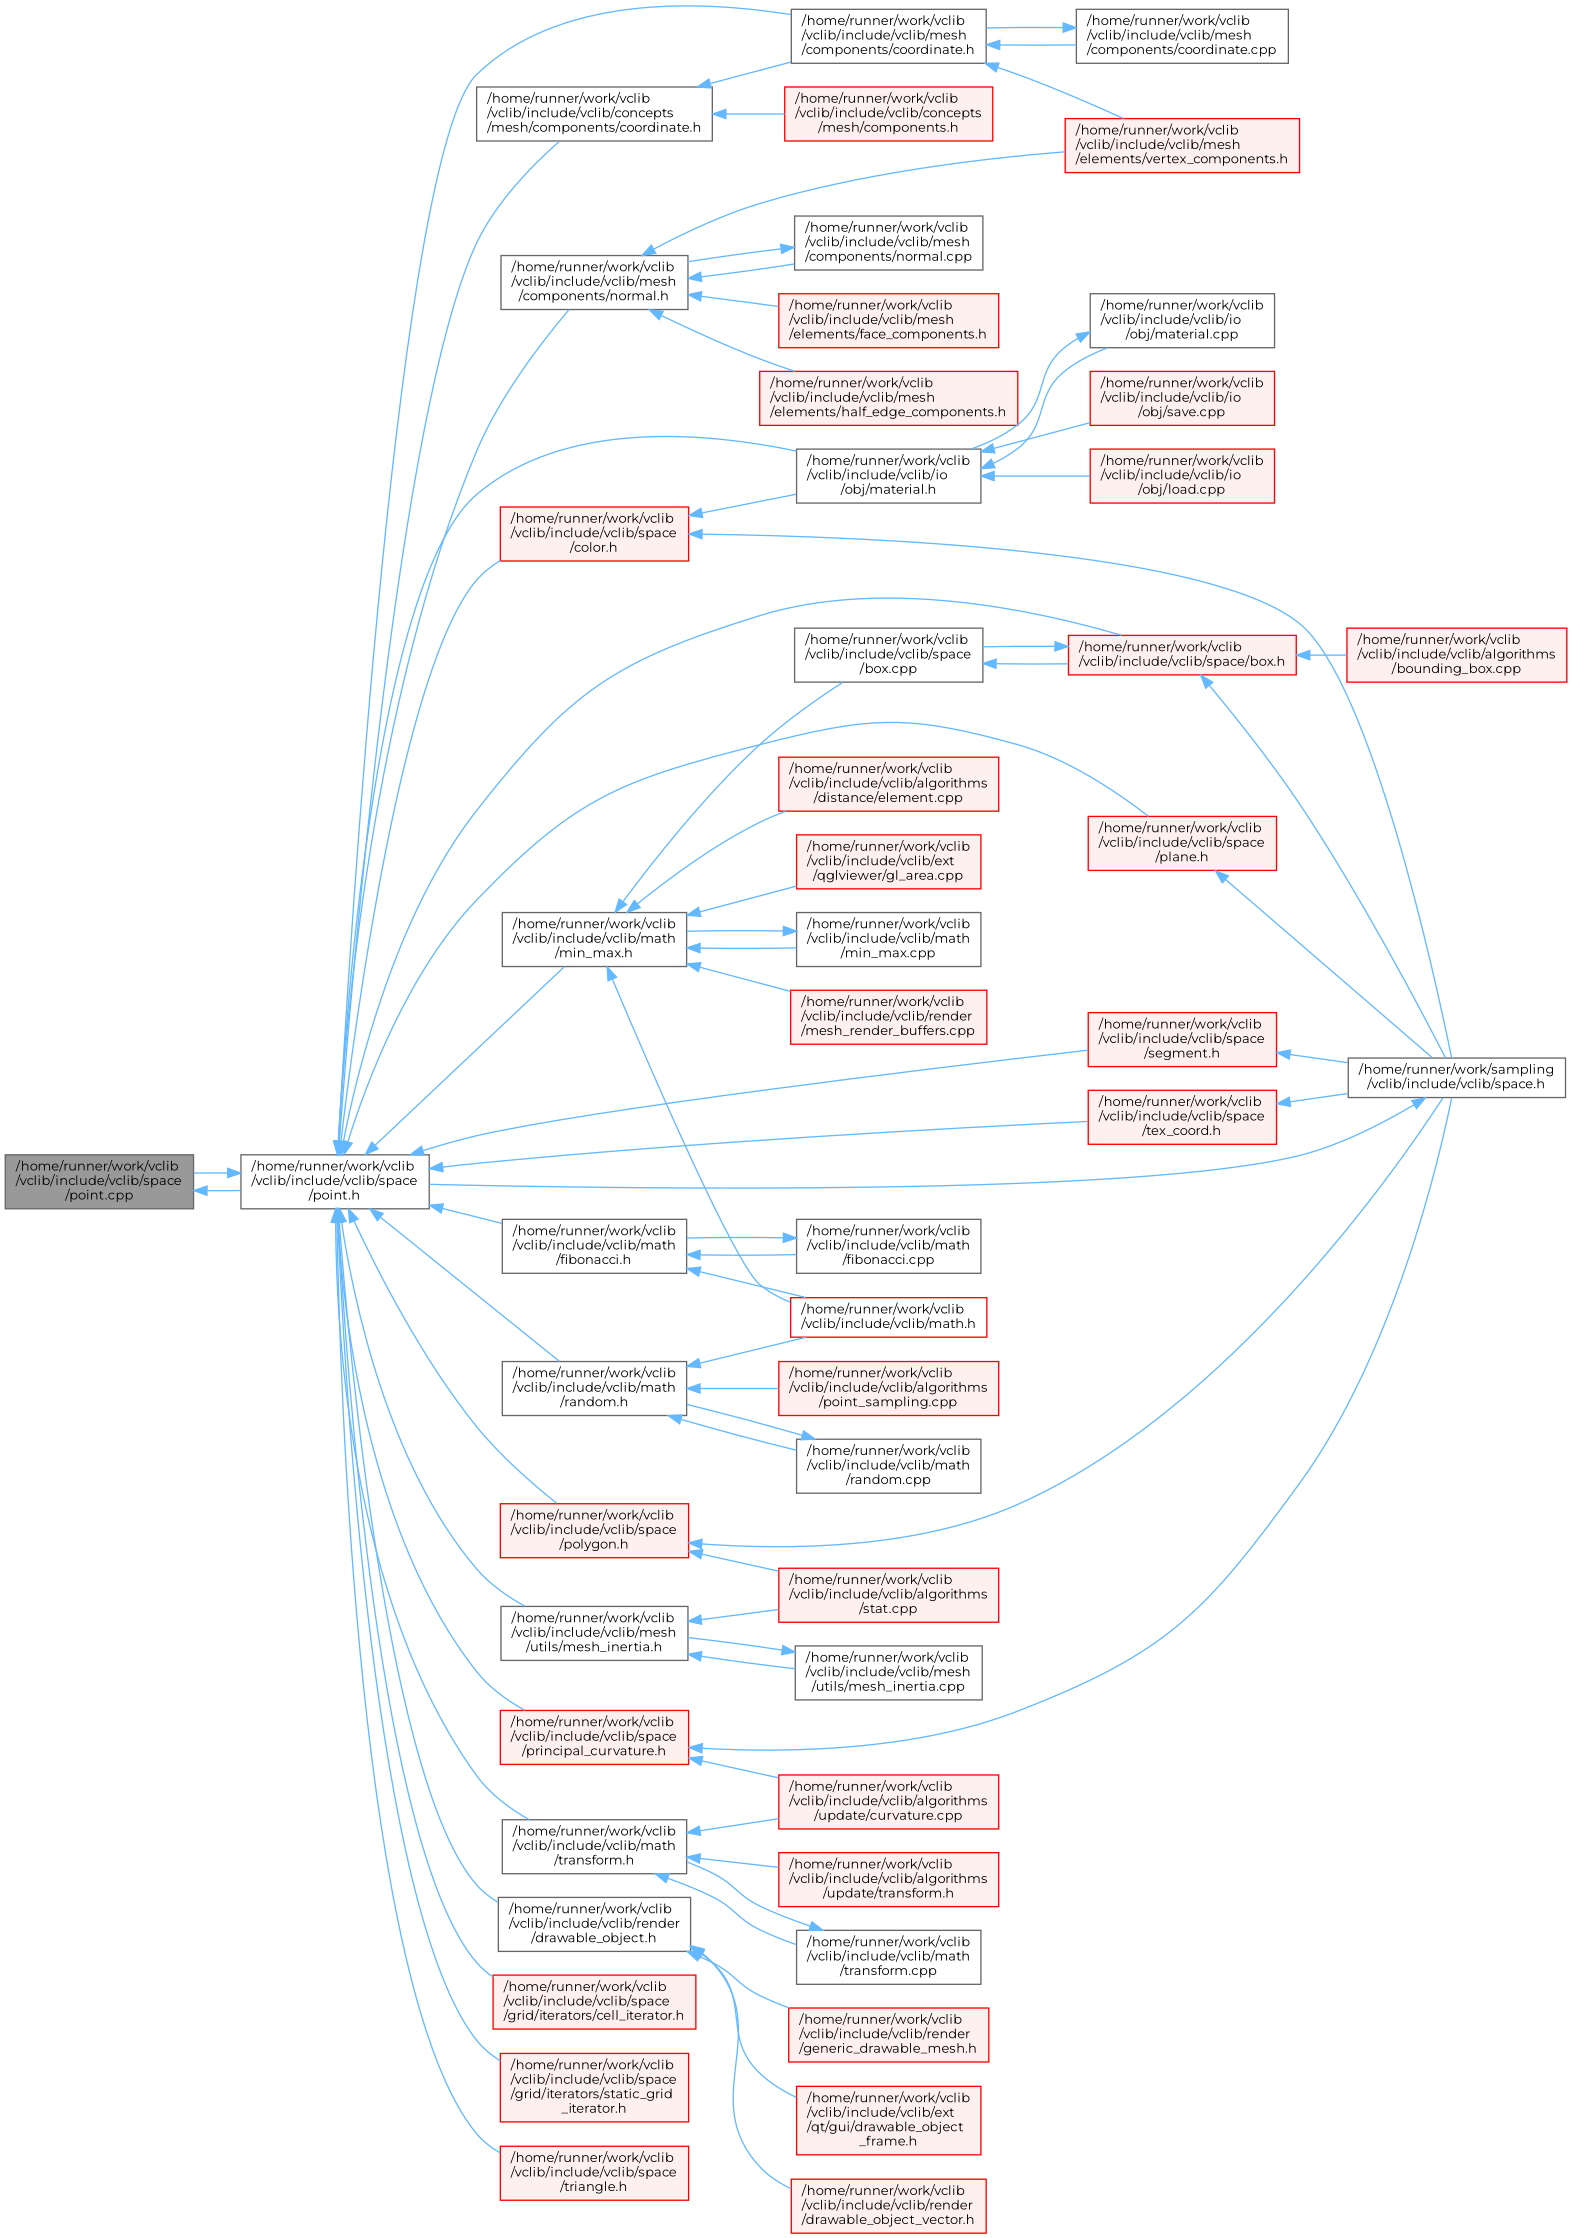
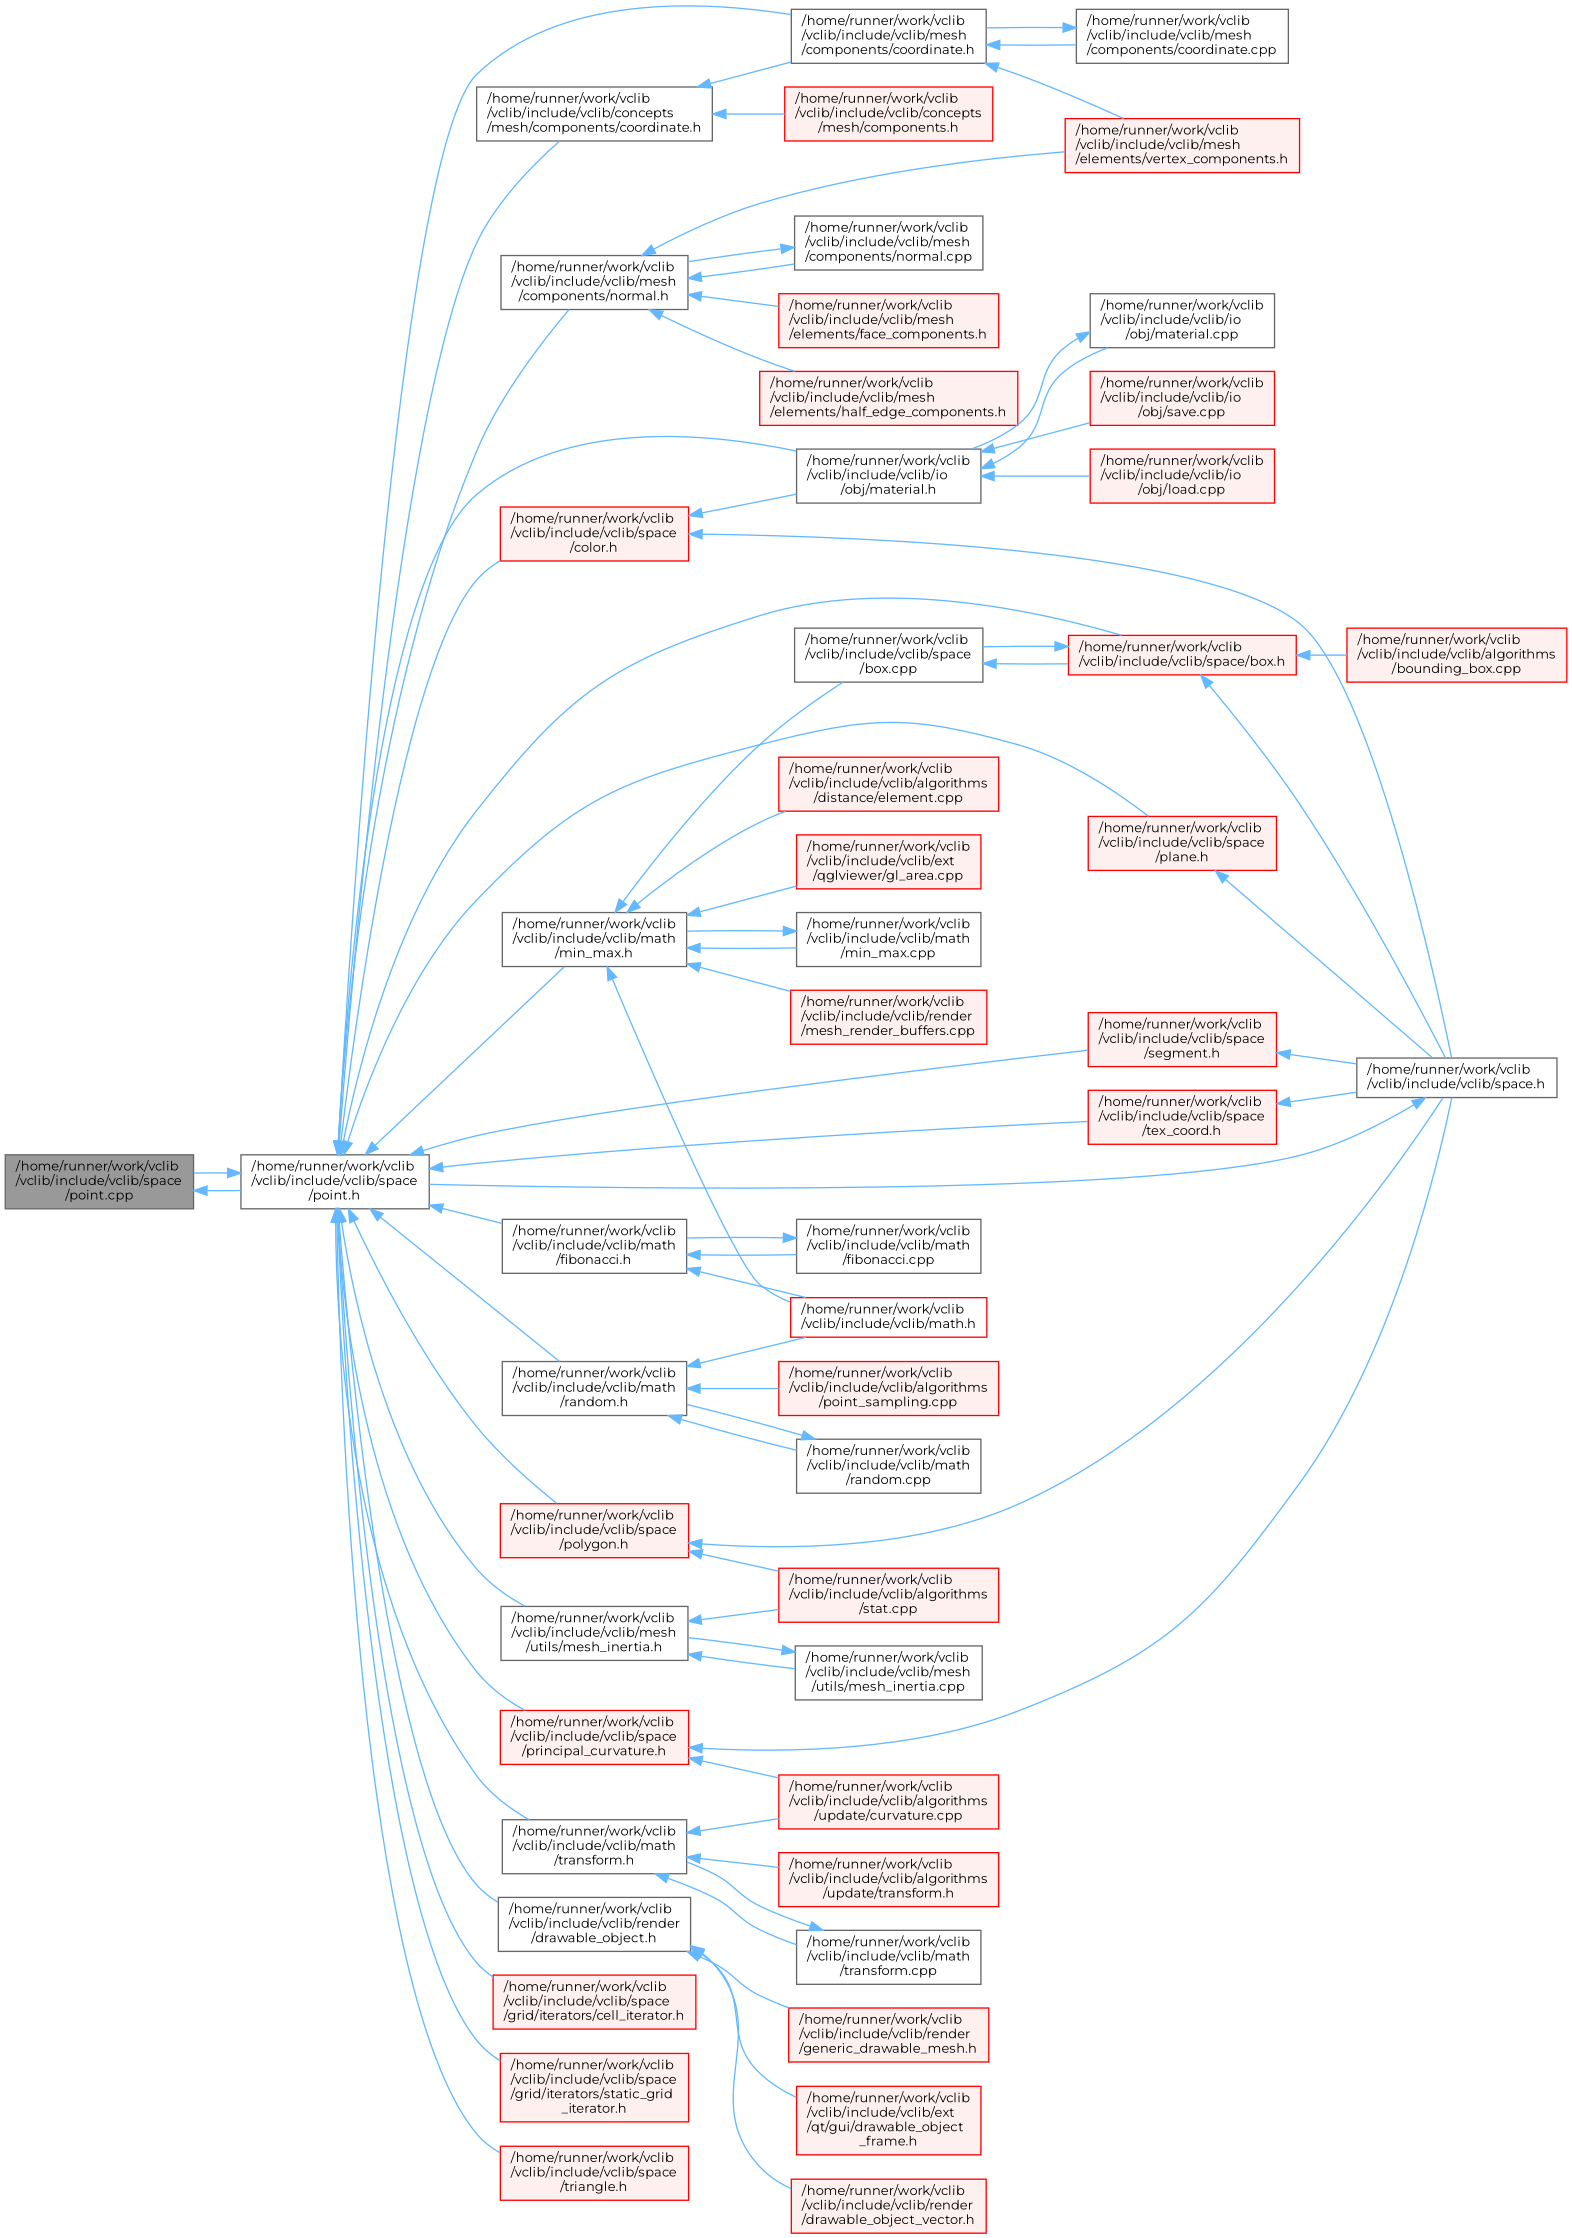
node "/home/runner/work/sampling /vclib/include/vclib/space.h": label "/home/runner/work/sampling /vclib/include/vclib/space.h" -> "/home/runner/work/vclib /vclib/include/vclib/space.h"
